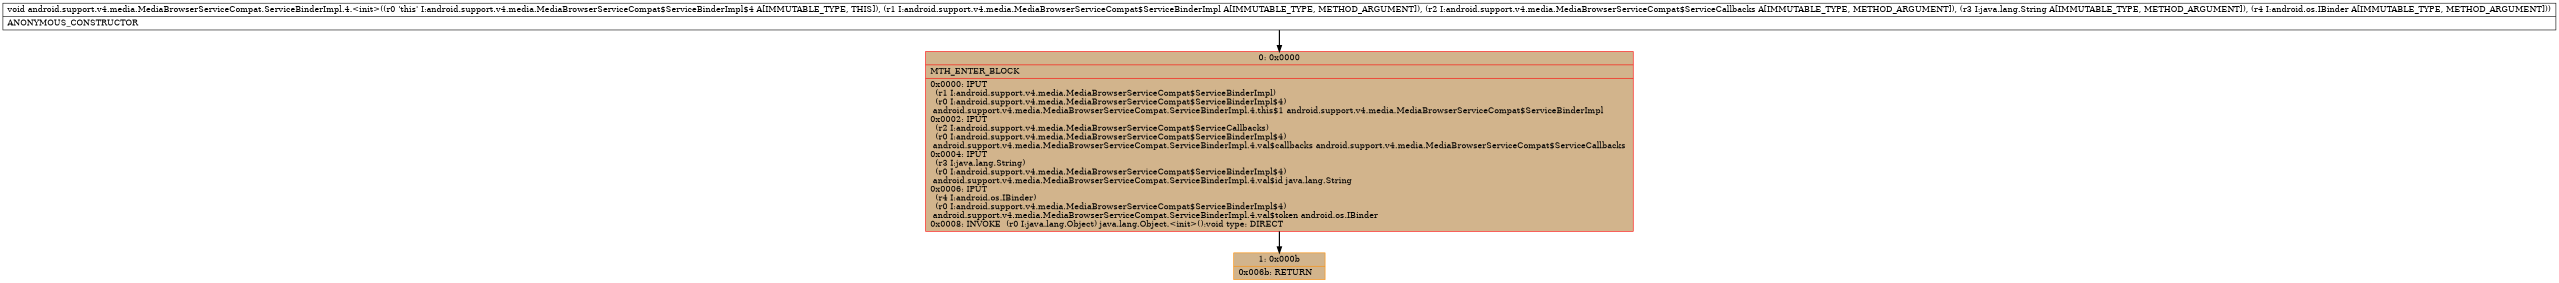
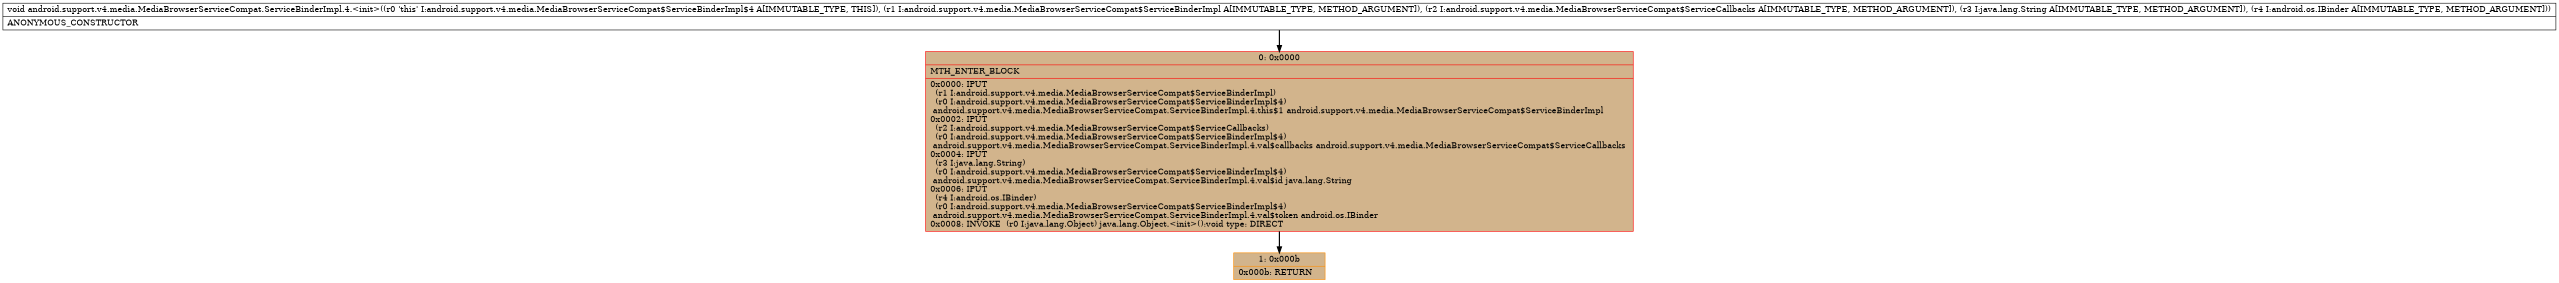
node "1: 0x000b": text "0x006b: RETURN" -> "0x000b: RETURN"
